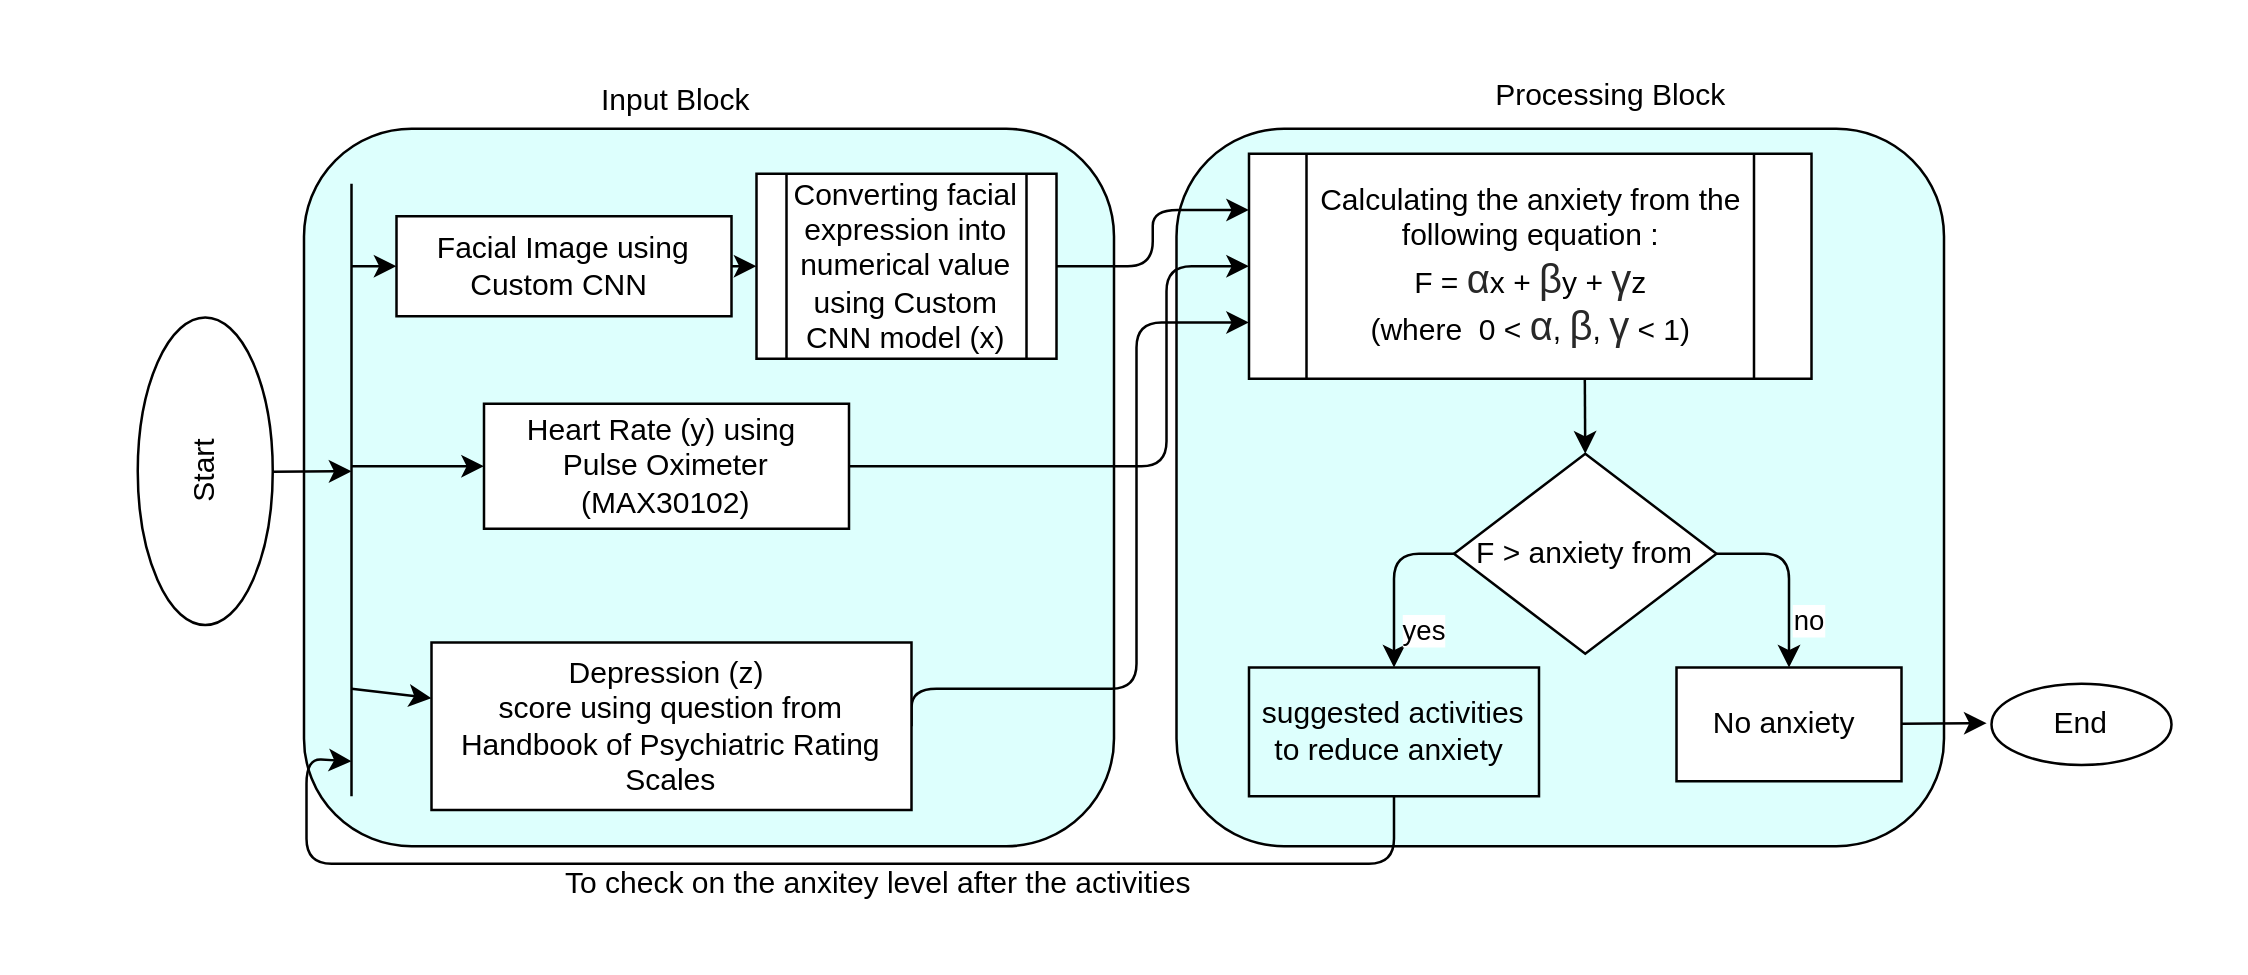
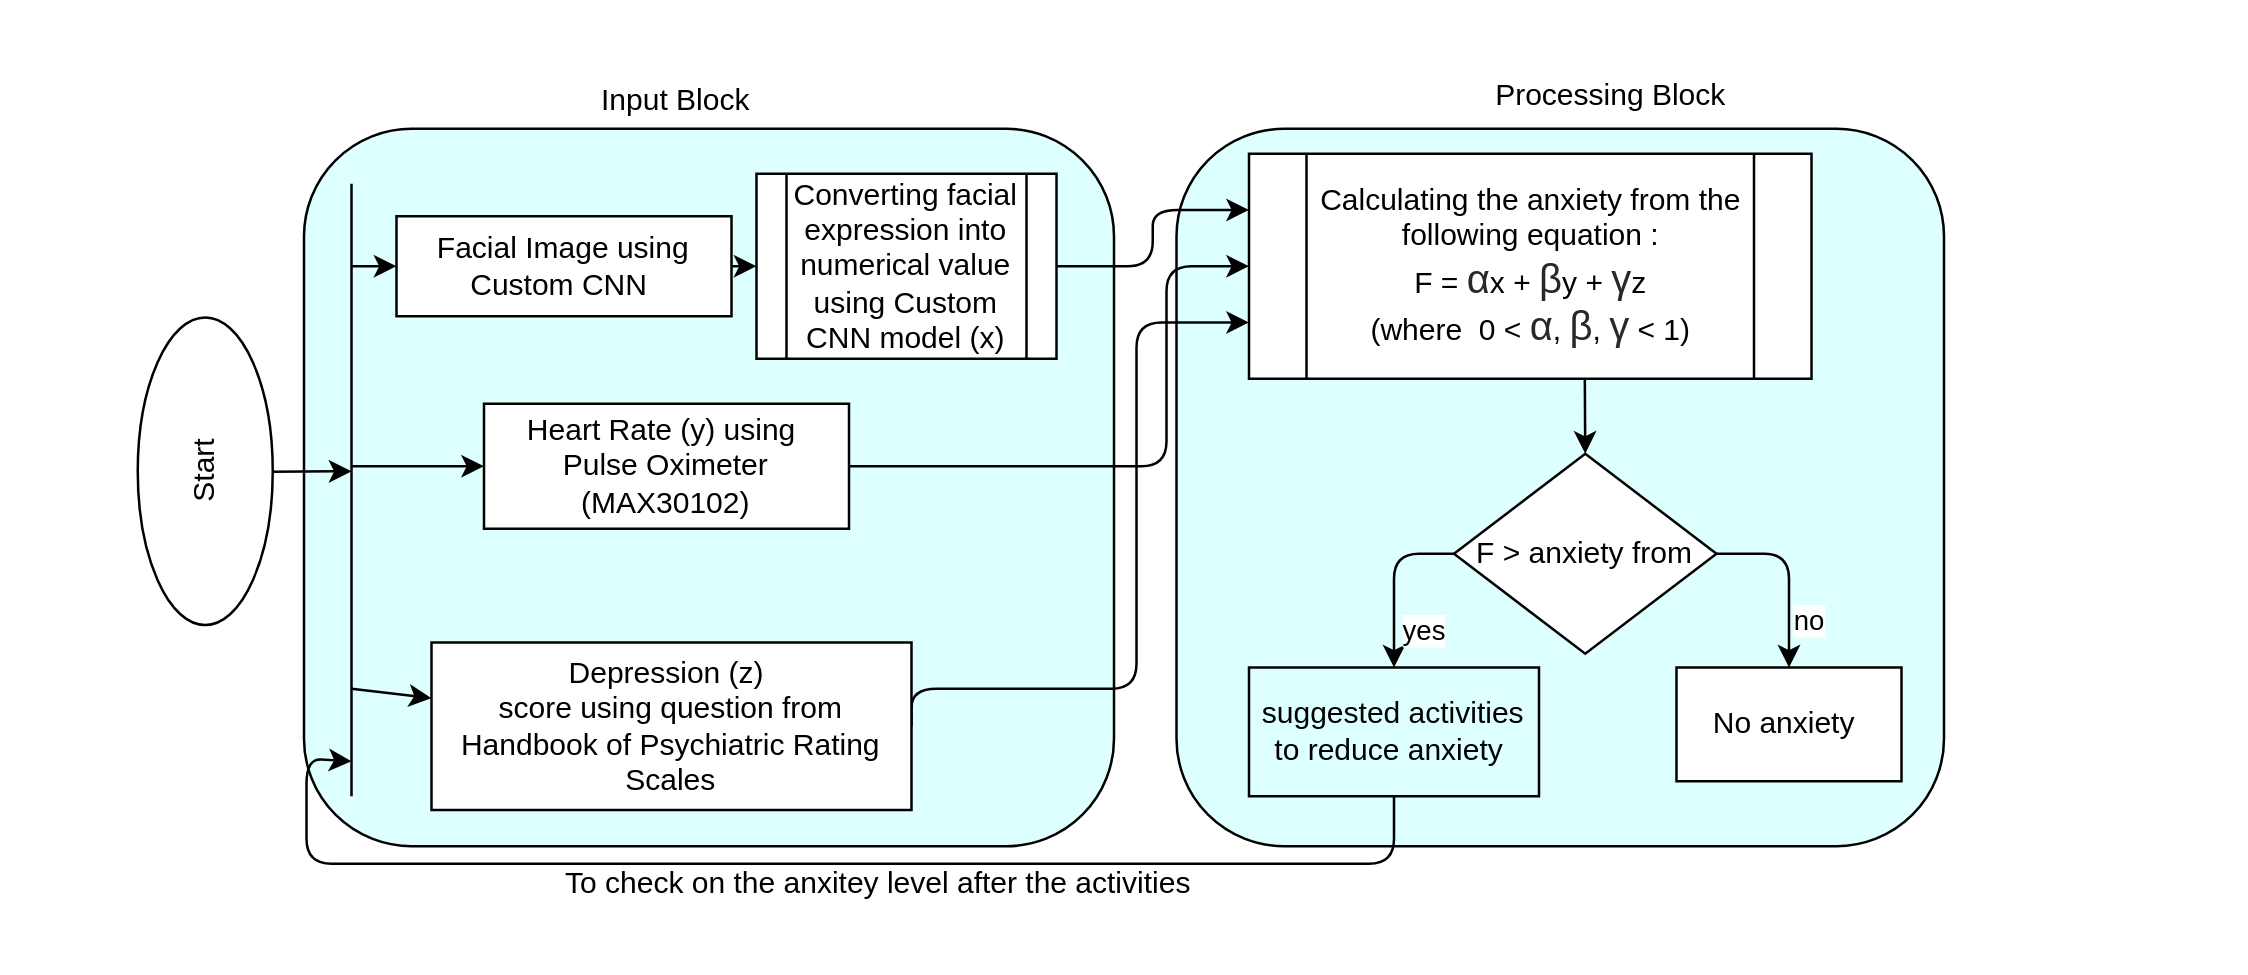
edge "No anxiety" -> "End": removed
node "End": removed
